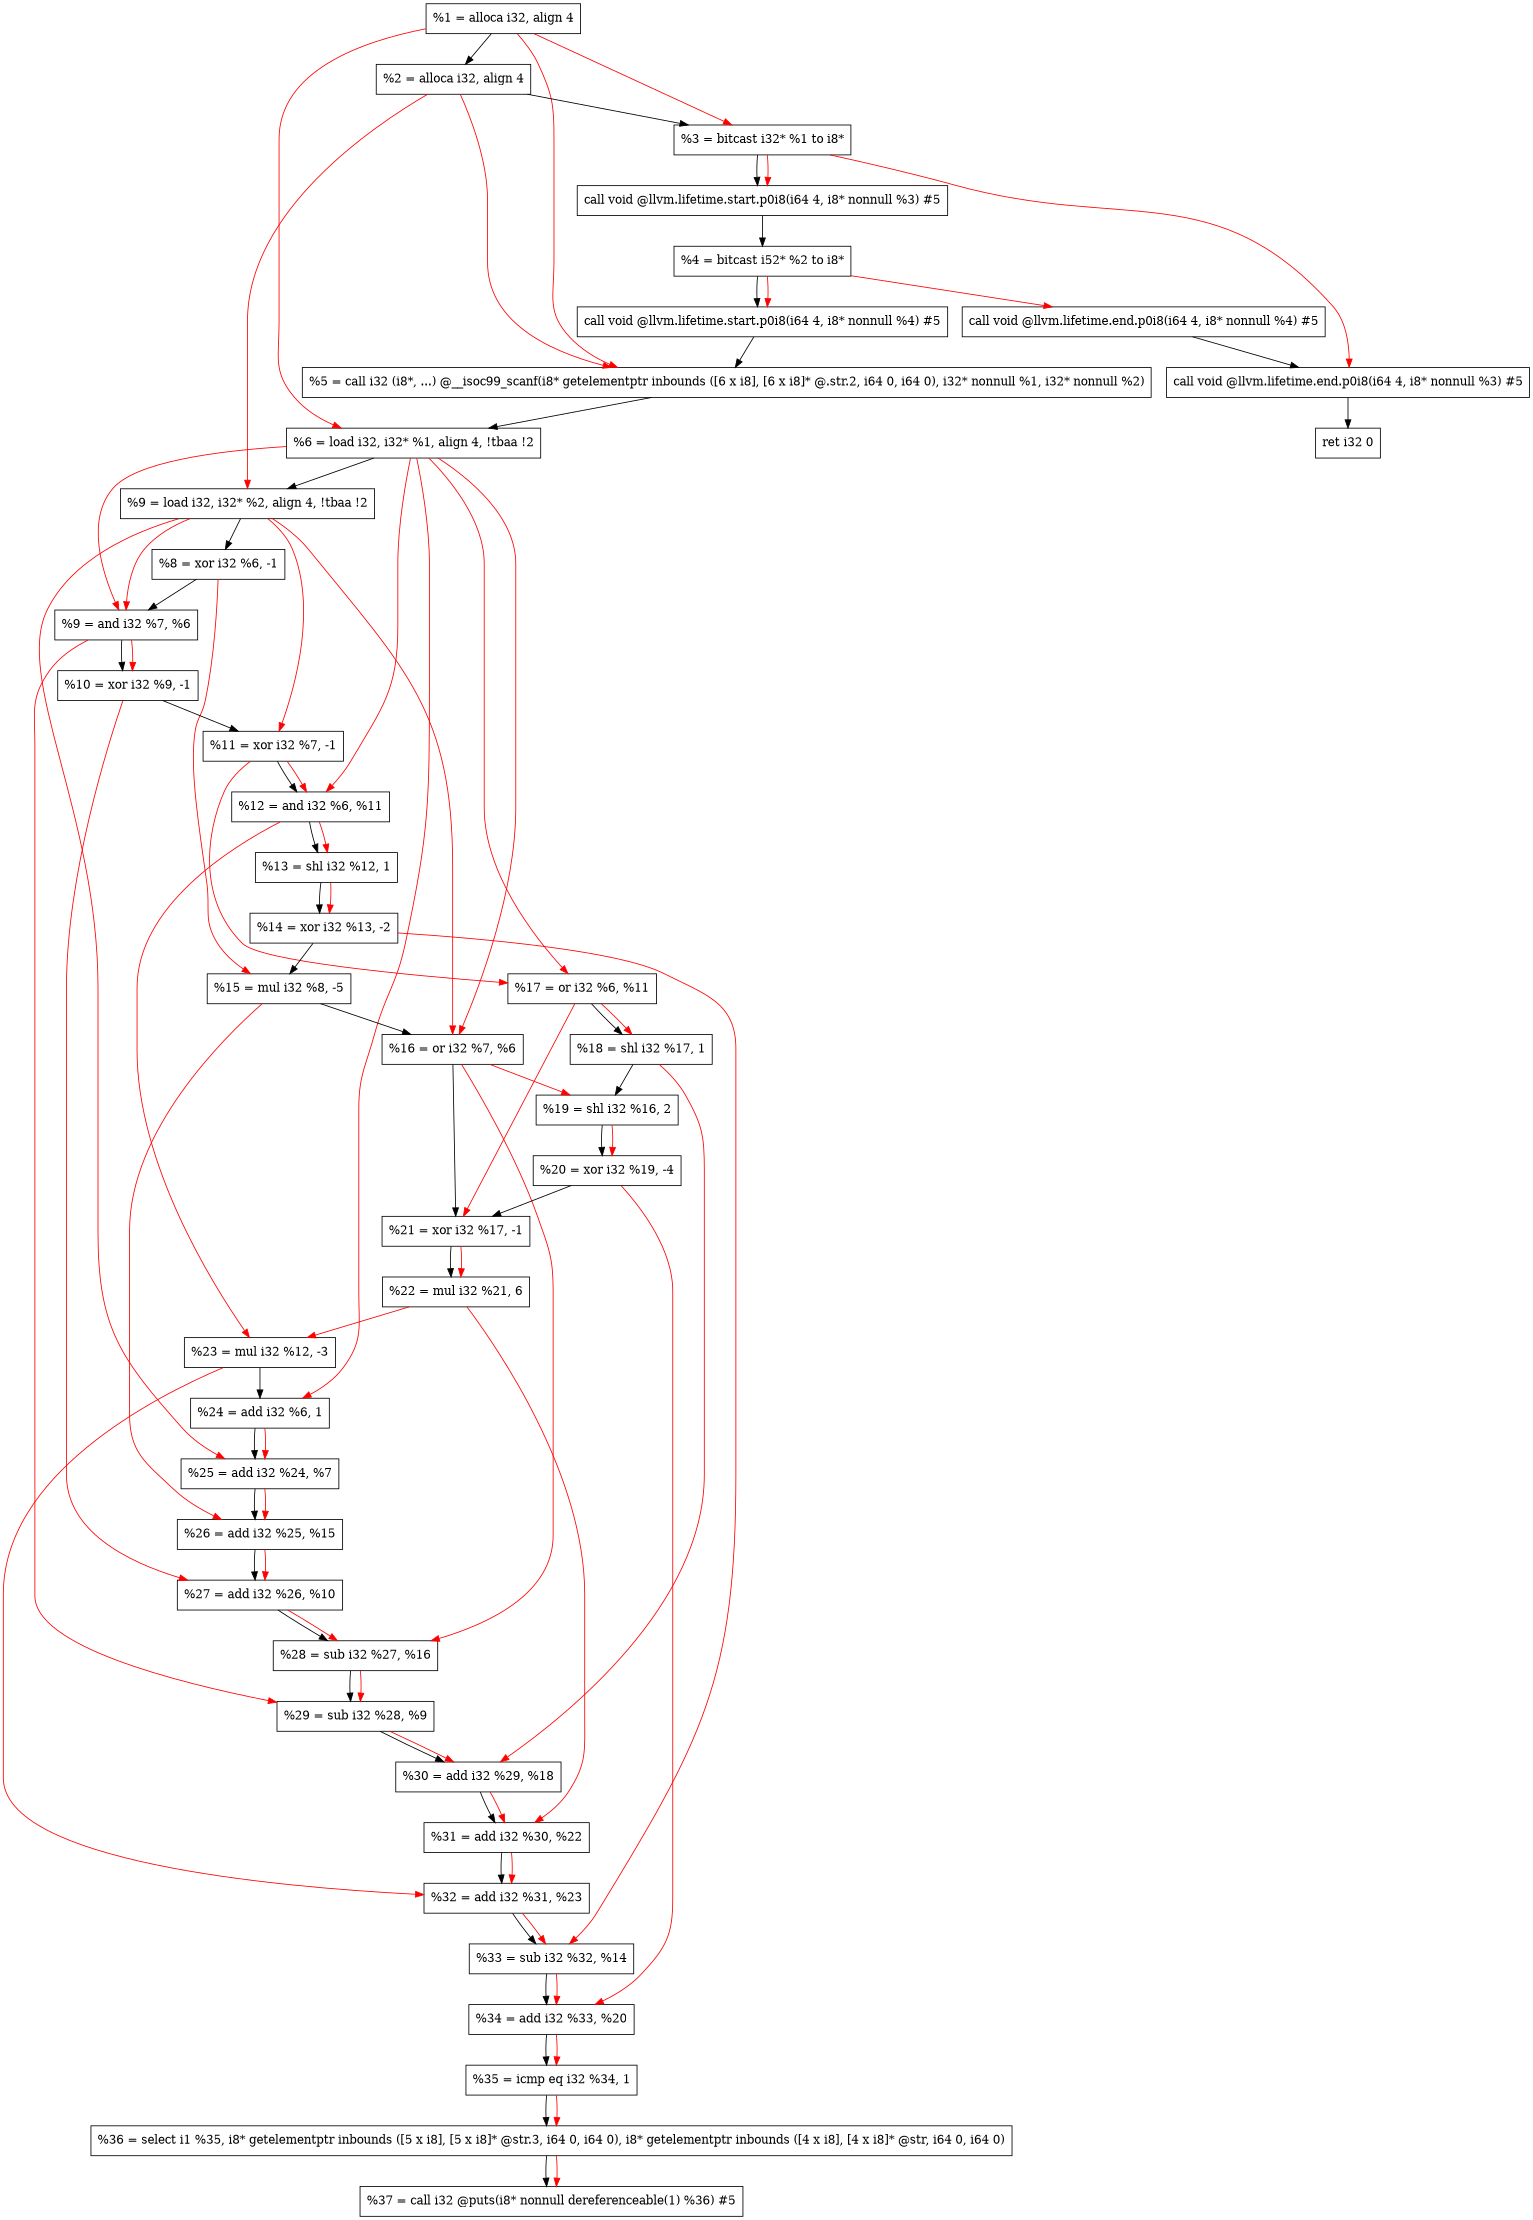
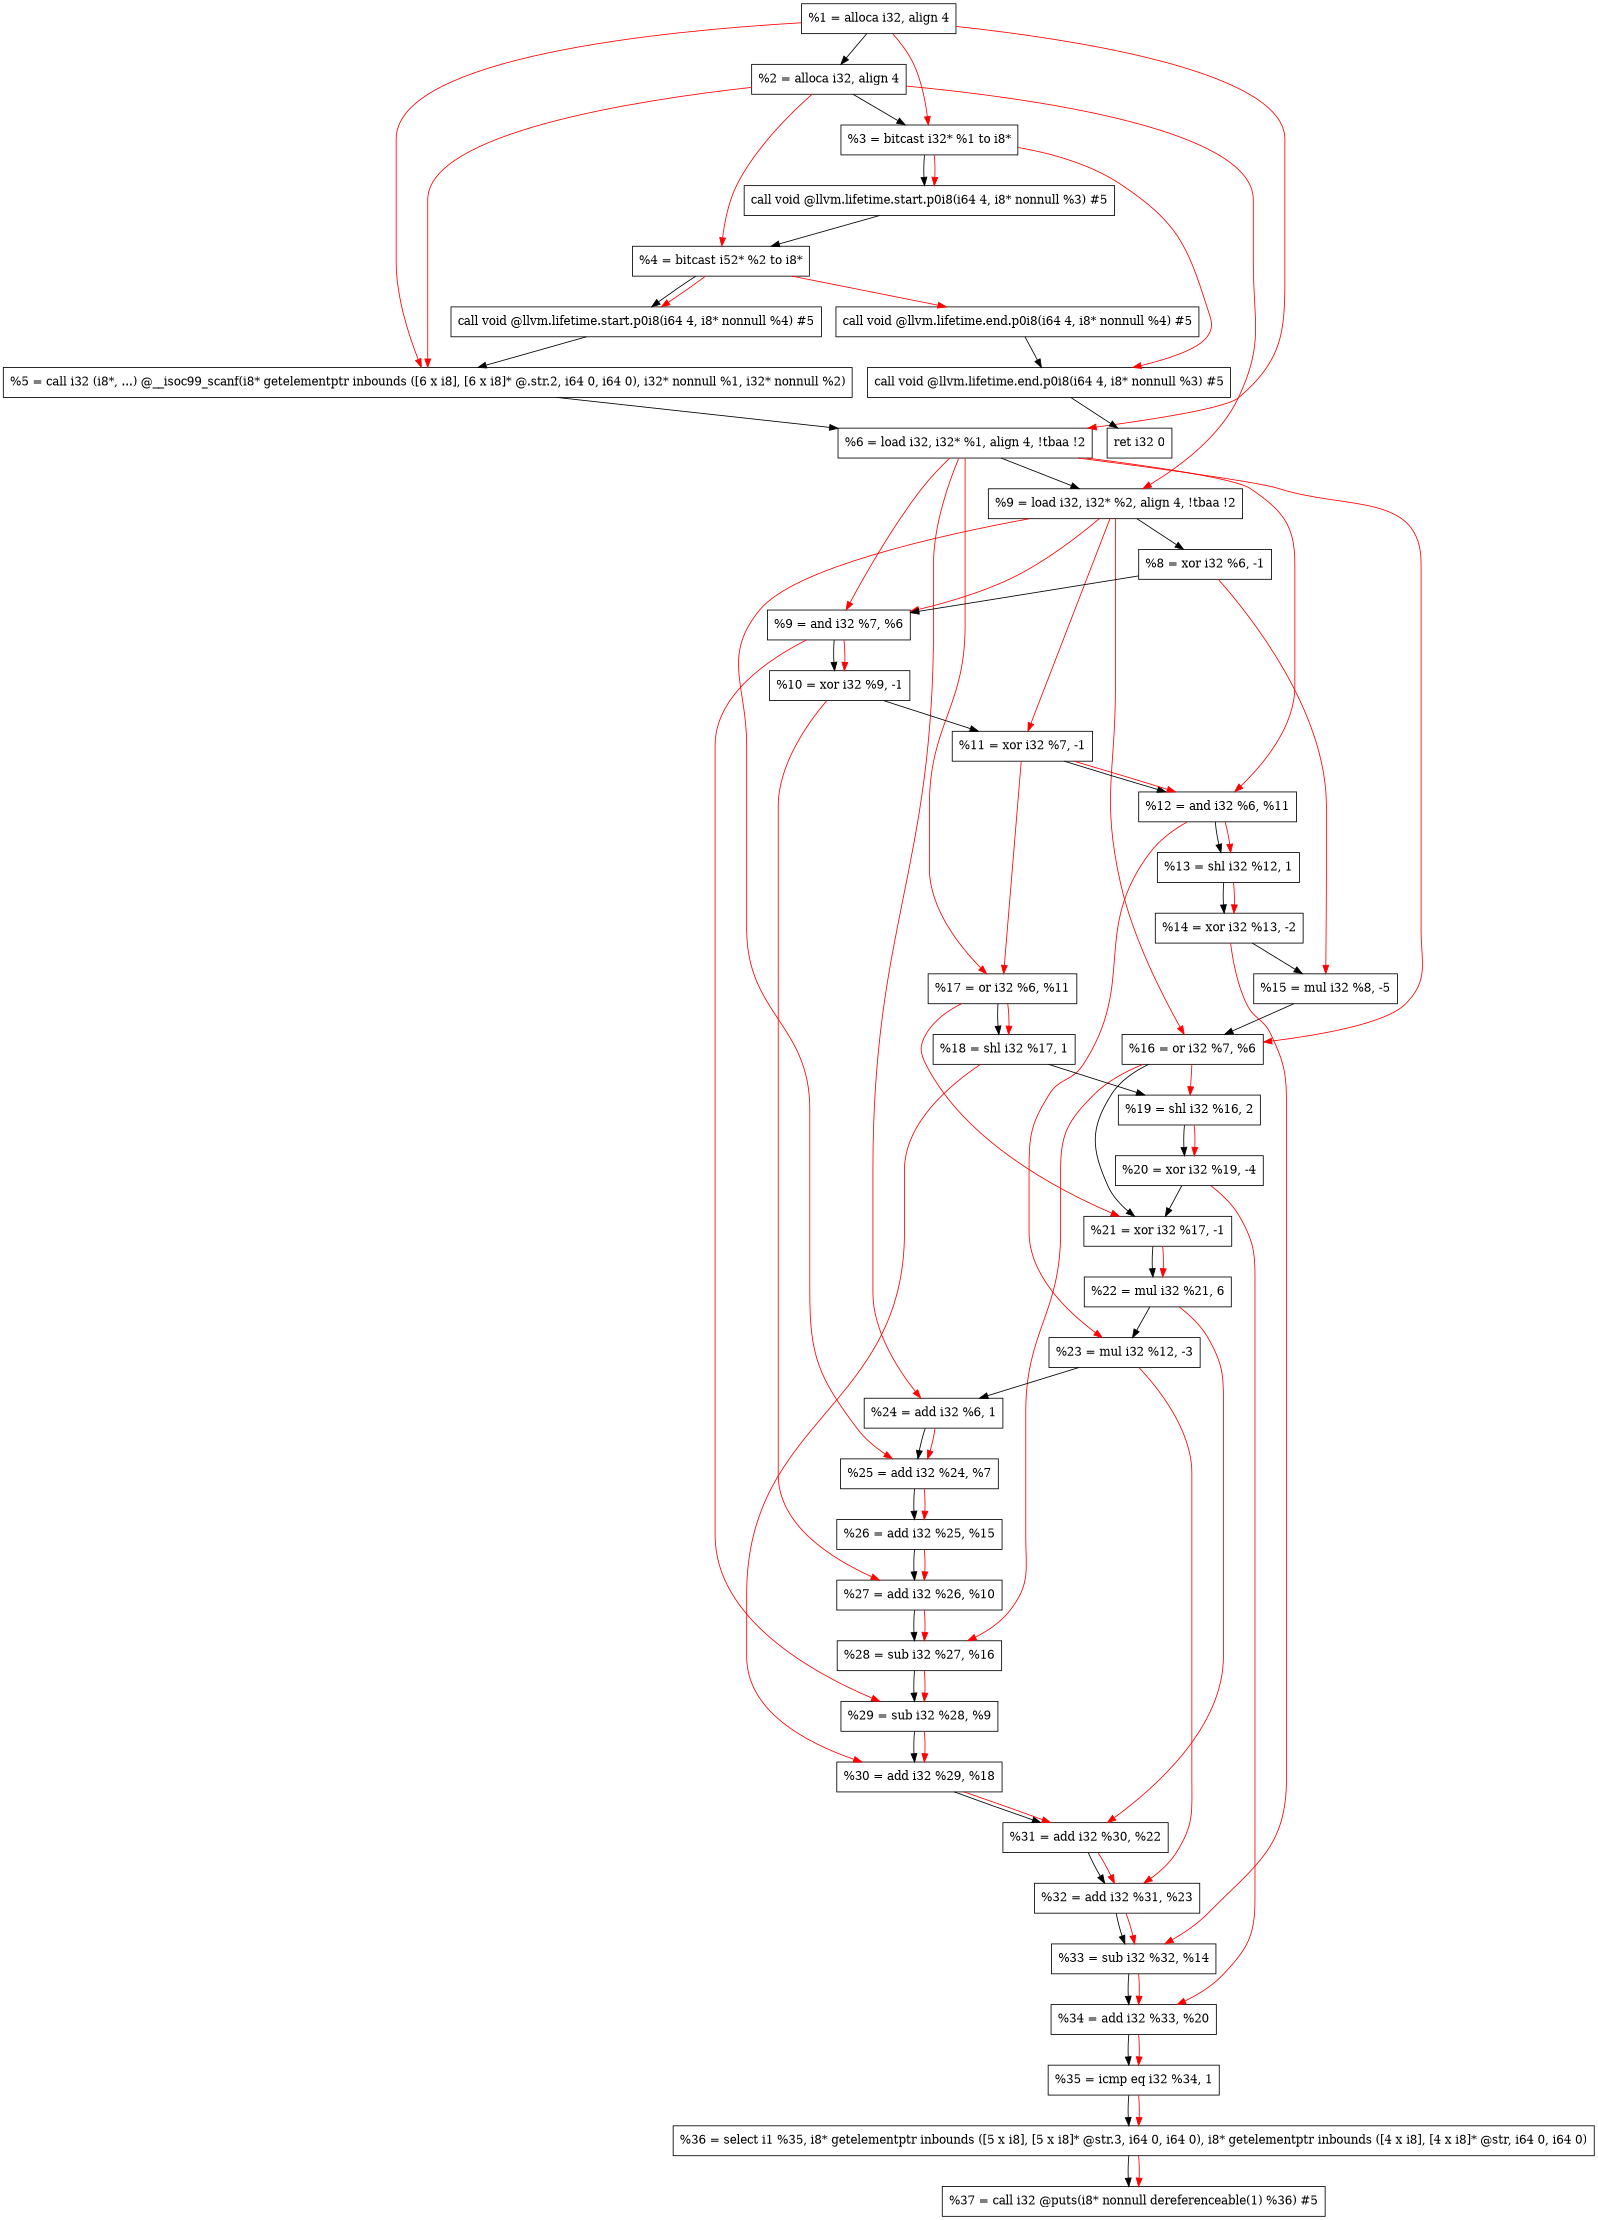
edge "%2 = alloca i32, align 4" -> "%4 = bitcast i52* %2 to i8*": added
edge "%15 = mul i32 %8, -5" -> "%26 = add i32 %25, %15": removed
edge "%22 = mul i32 %21, 6" -> "%23 = mul i32 %12, -3": color red -> black
